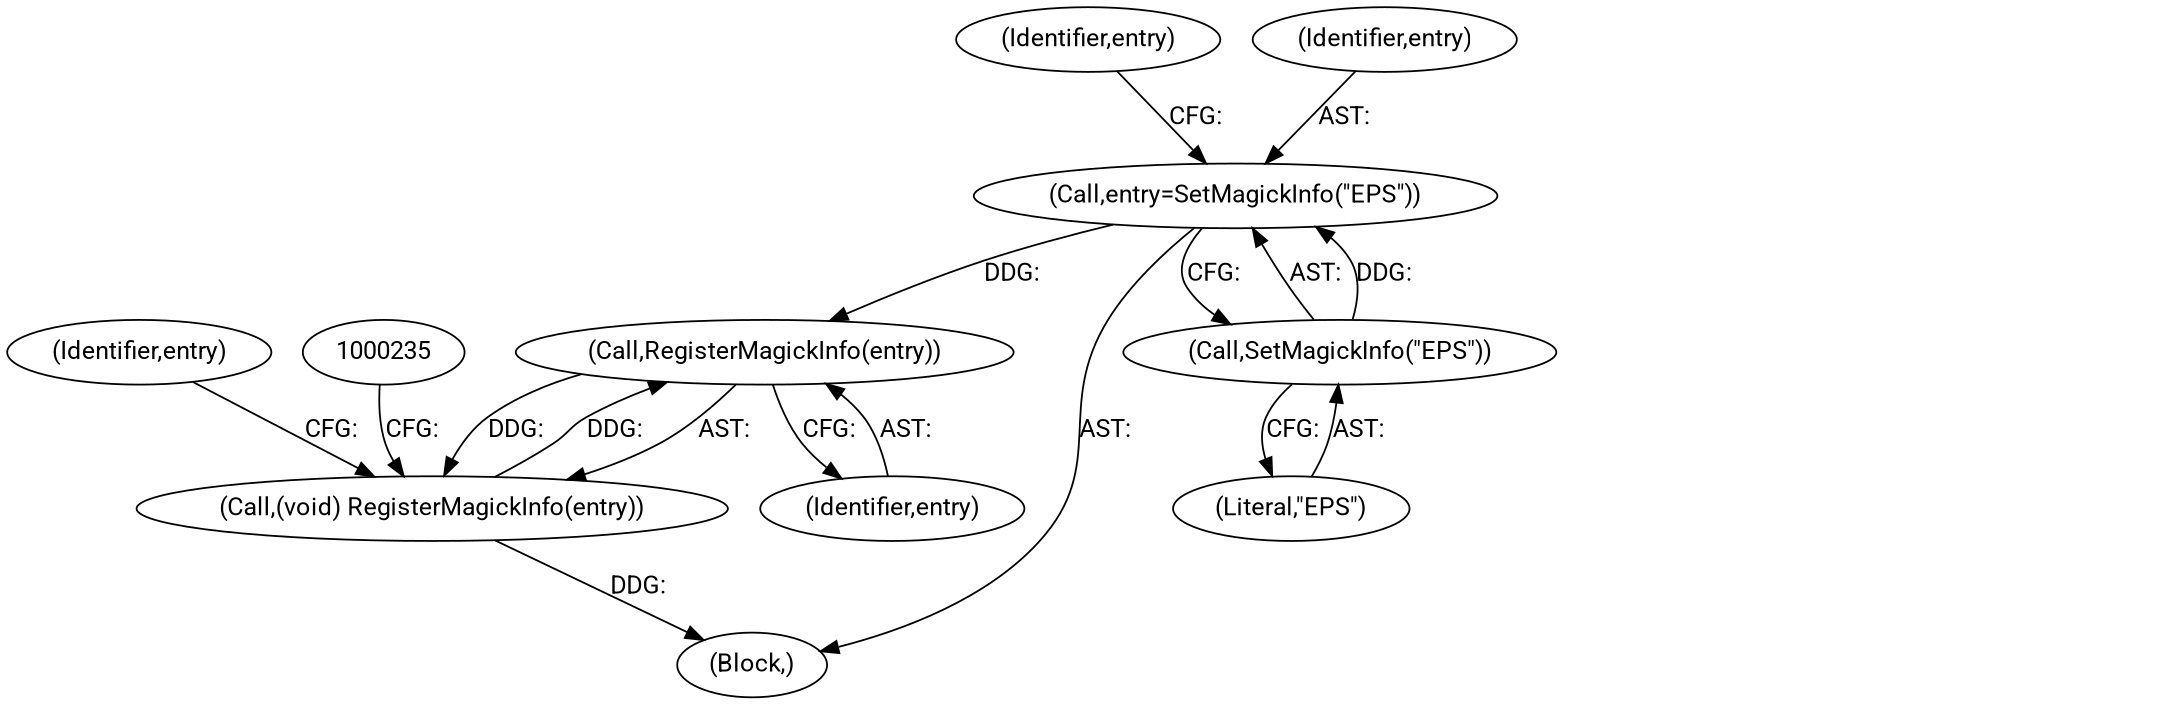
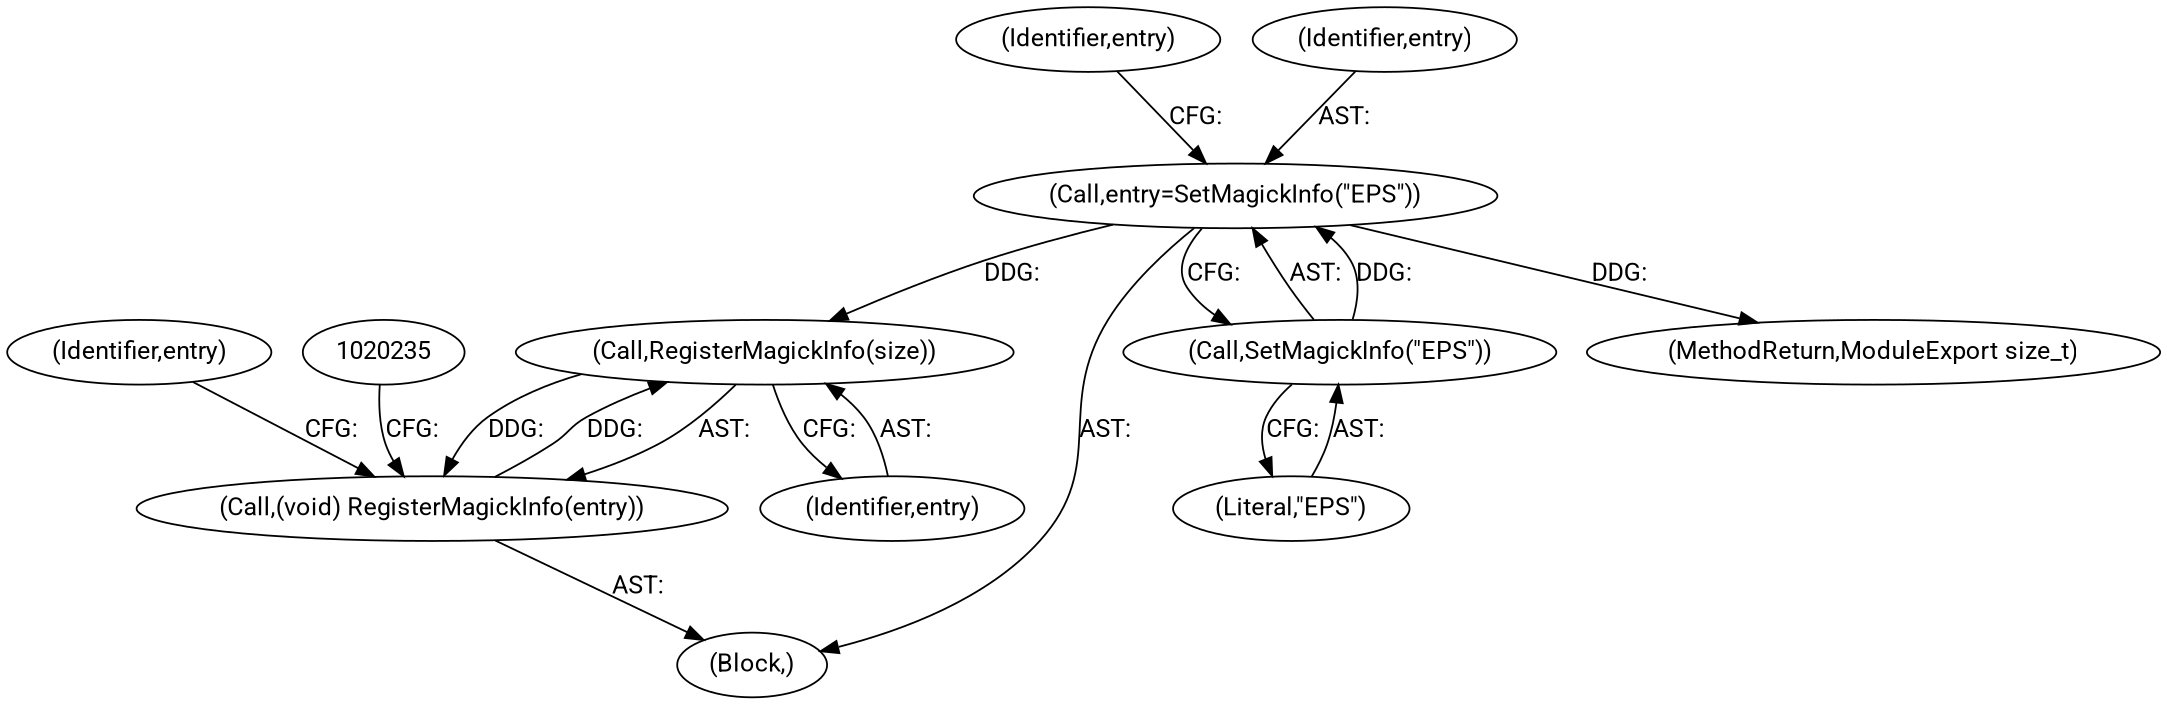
node "1000235": label "1000235" -> "1020235"
node "(Call,RegisterMagickInfo(entry))": label "(Call,RegisterMagickInfo(entry))" -> "(Call,RegisterMagickInfo(size))"
node "(MethodReturn,ModuleExport size_t)": added
edge "(Call,(void) RegisterMagickInfo(entry))" -> "(Block,)": label "DDG: " -> "AST: "
